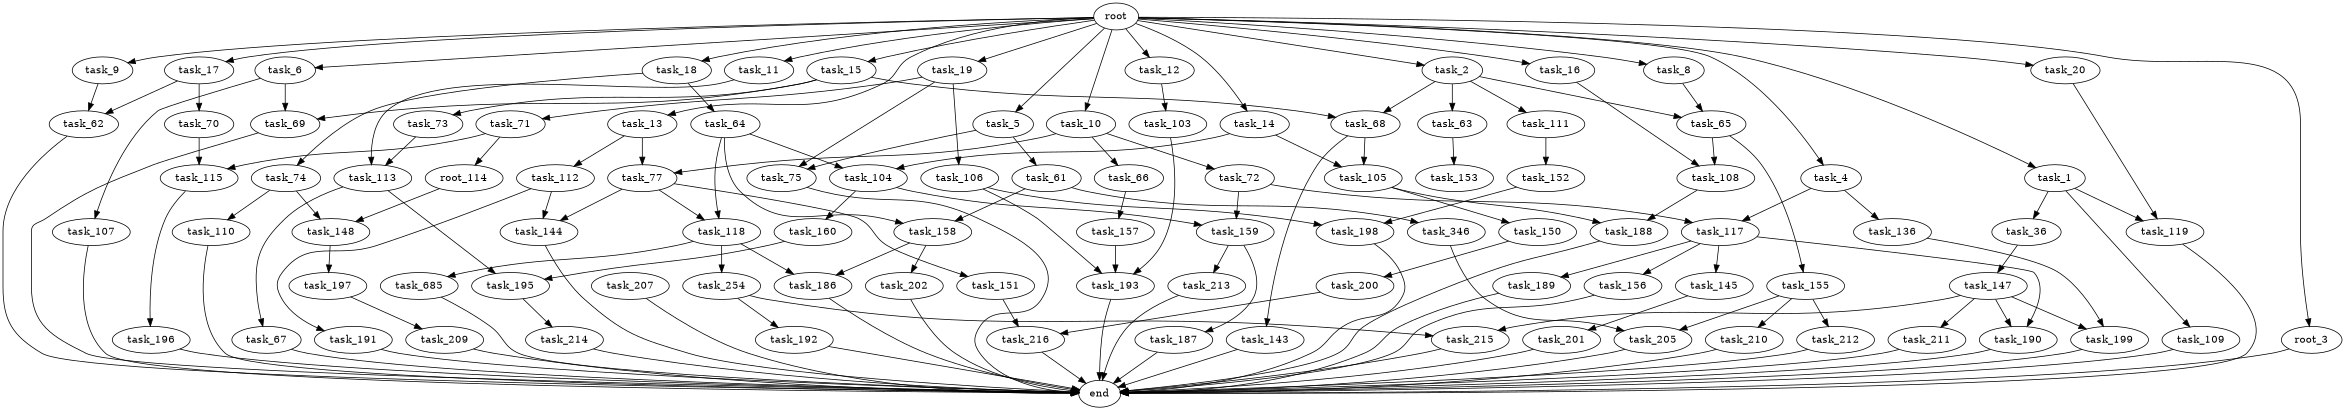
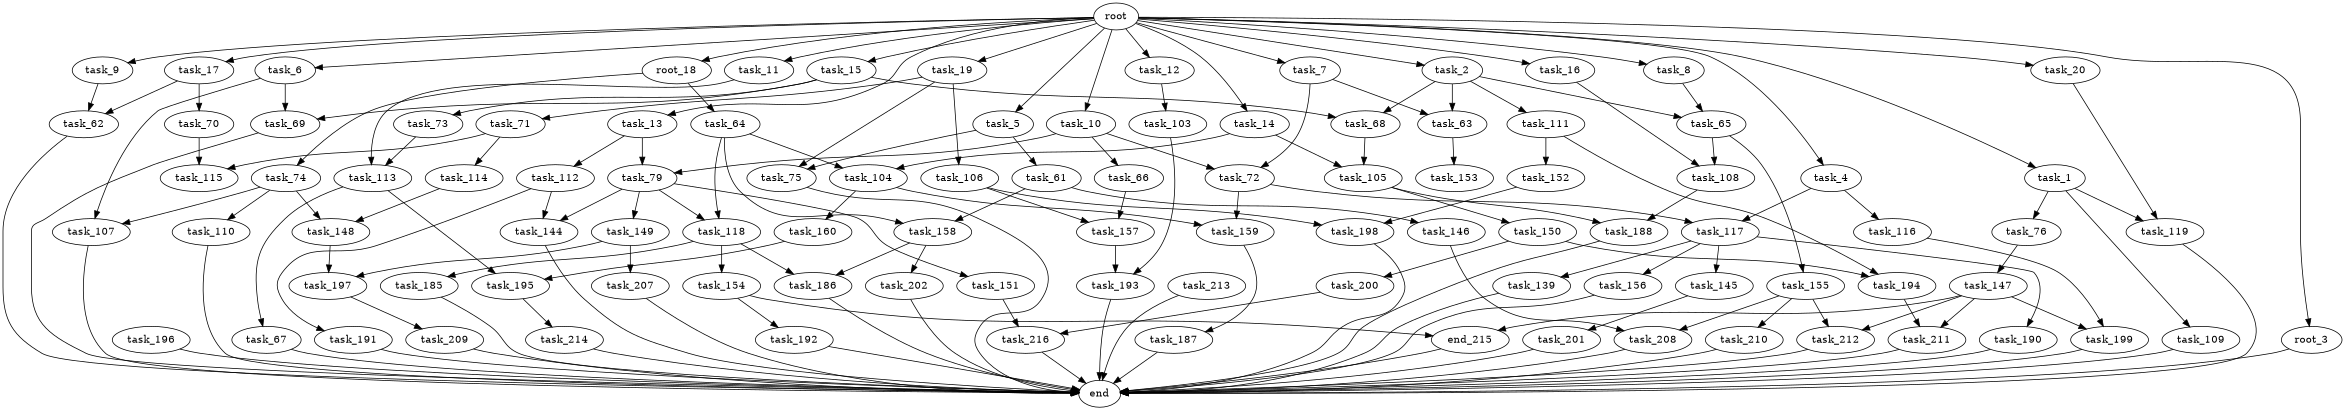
node "task_18": label "task_18" -> "root_18"
node "task_7": added
node "root_114": label "root_114" -> "task_114"
node "task_77": label "task_77" -> "task_79"
edge "task_74" -> "task_107": added
edge "task_106" -> "task_193": now "task_106" -> "task_157"
node "task_149": added
node "task_346": label "task_346" -> "task_146"
node "task_136": label "task_136" -> "task_116"
node "task_36": label "task_36" -> "task_76"
edge "task_115" -> "task_196": removed
edge "task_159" -> "task_213": removed
node "task_685": label "task_685" -> "task_185"
node "task_254": label "task_254" -> "task_154"
node "task_189": label "task_189" -> "task_139"
node "task_194": added
edge "task_147" -> "task_190": now "task_147" -> "task_212"
node "task_143": removed
node "task_215": label "task_215" -> "end_215"
node "task_205": label "task_205" -> "task_208"
